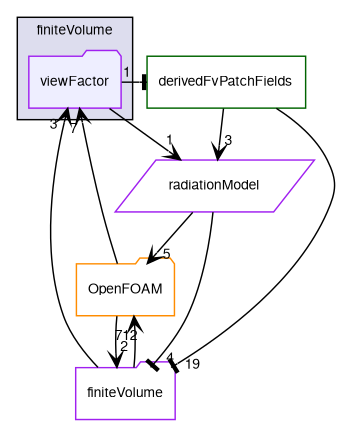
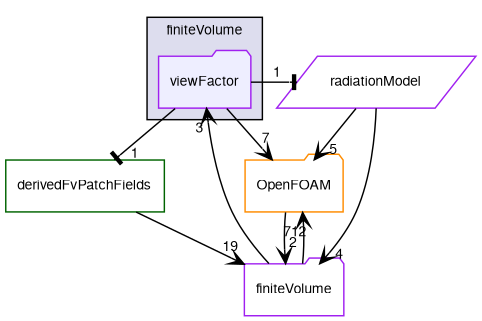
edge "derivedFvPatchFields" -> "radiationModel": removed
edge "viewFactor" -> "radiationModel": arrowhead vee -> tee
edge "OpenFOAM" -> "viewFactor": reversed
edge "derivedFvPatchFields" -> "finiteVolume": arrowhead tee -> vee
edge "radiationModel" -> "finiteVolume": arrowhead tee -> vee
